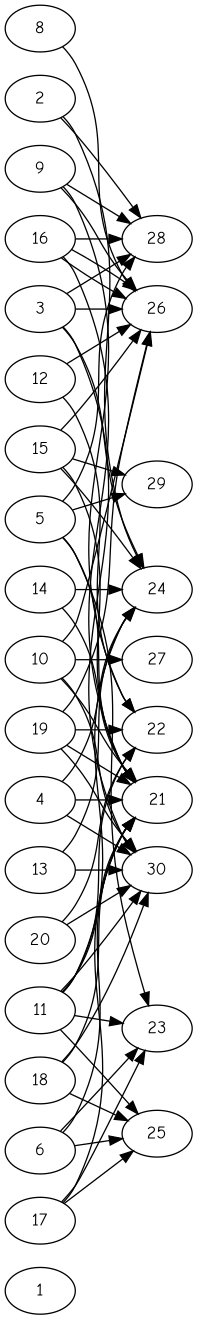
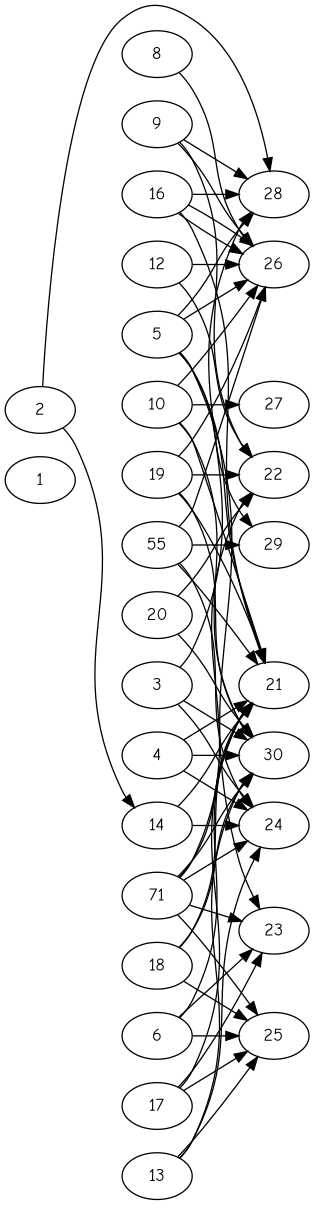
edge "3" -> "26": now "5" -> "26"
edge "2" -> "24": now "2" -> "14"
node "15": label "15" -> "55"
node "11": label "11" -> "71"
edge "13" -> "25": added
